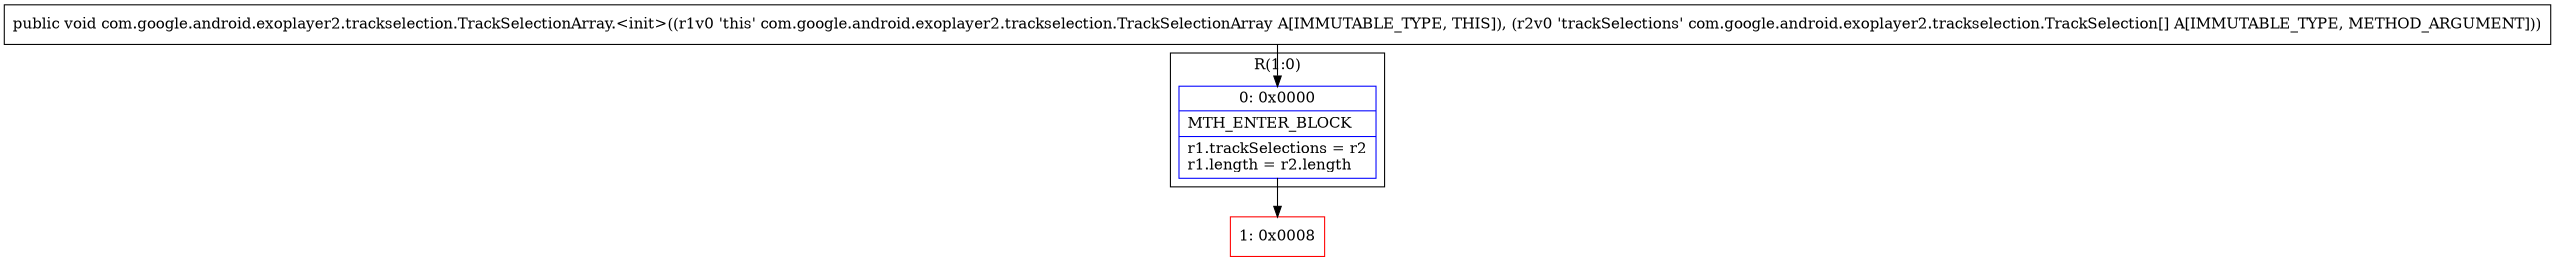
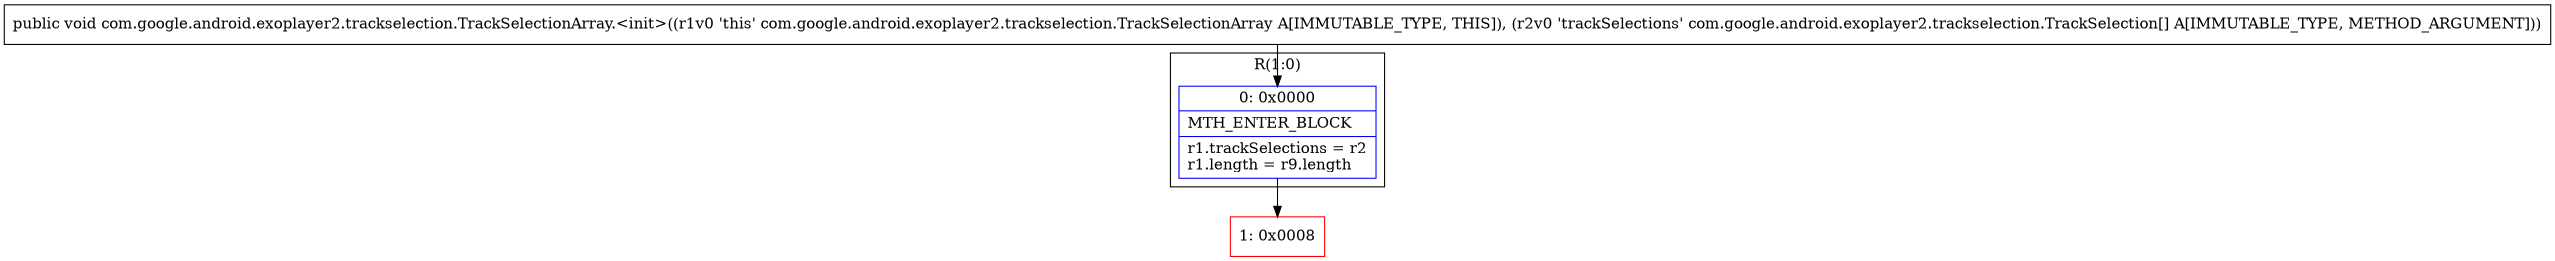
node "0: 0x0000": text "r1.length = r2.length" -> "r1.length = r9.length"
